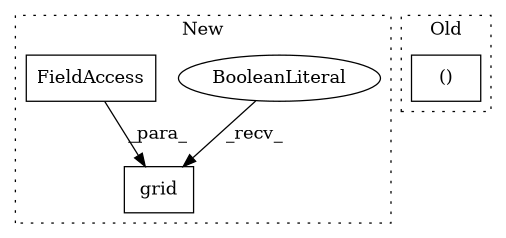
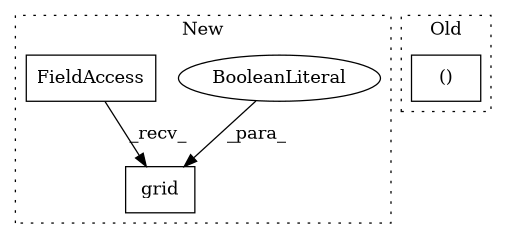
edge "FieldAccess" -> "grid": label "_para_" -> "_recv_"
edge "BooleanLiteral" -> "grid": label "_recv_" -> "_para_"
